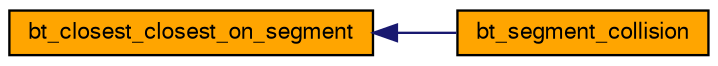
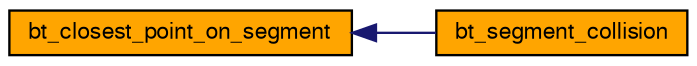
node "bt_closest_closest_on_segment": label "bt_closest_closest_on_segment" -> "bt_closest_point_on_segment"
